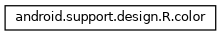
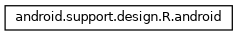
node "android.support.design.R.color": label "android.support.design.R.color" -> "android.support.design.R.android"
